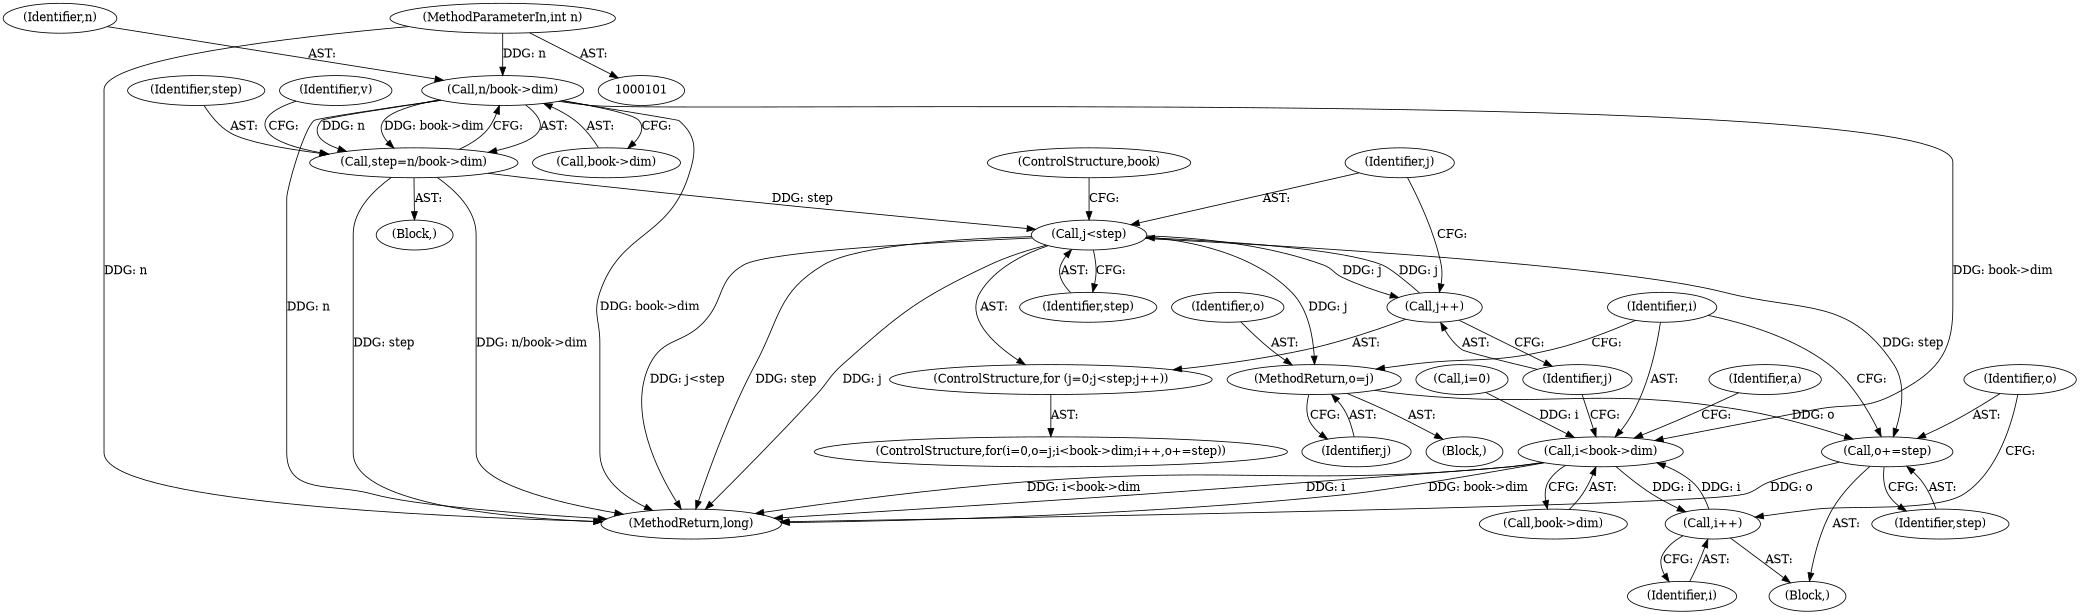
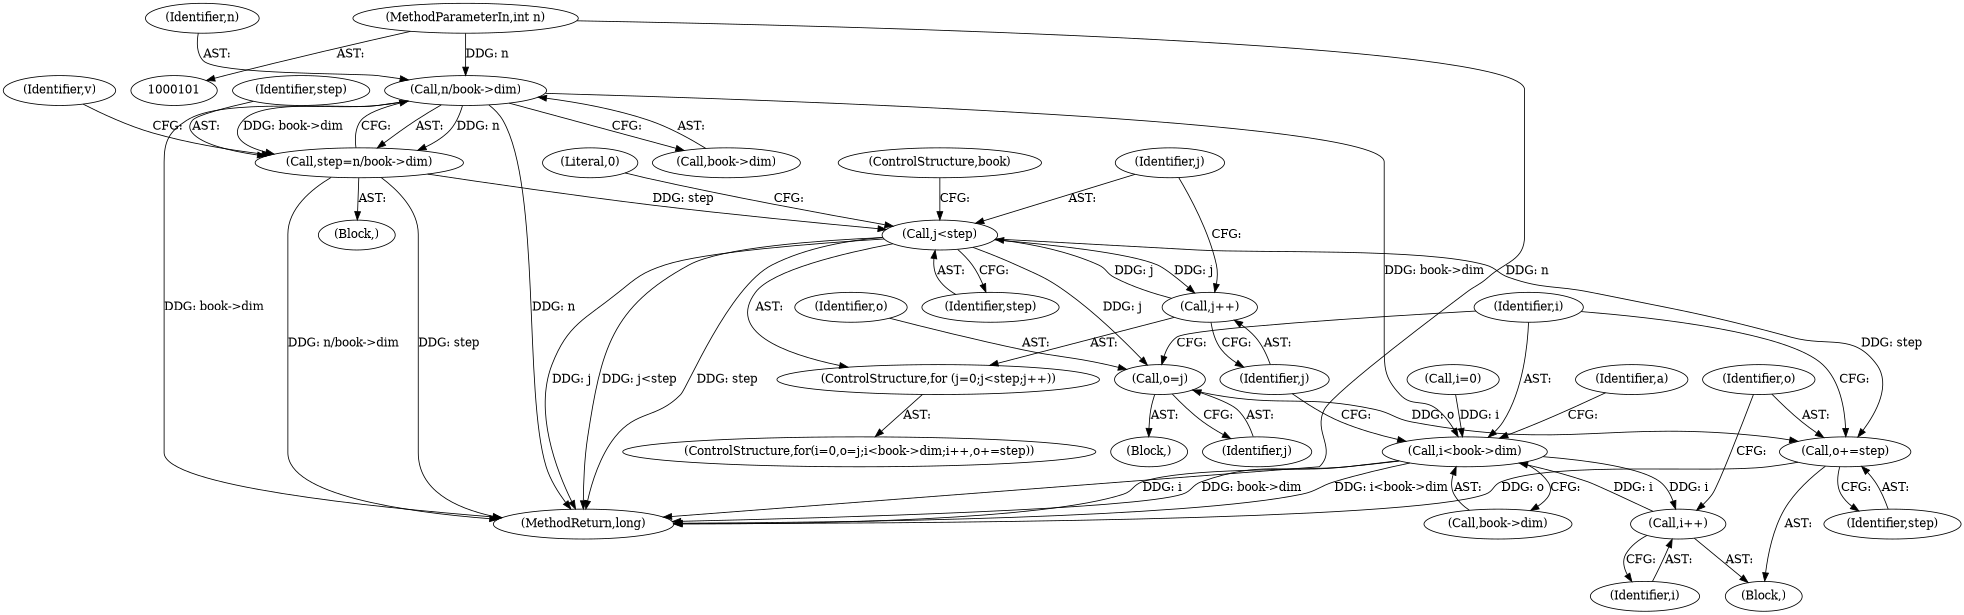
node "(Literal,0)": added
node "(MethodReturn,o=j)": label "(MethodReturn,o=j)" -> "(Call,o=j)"
